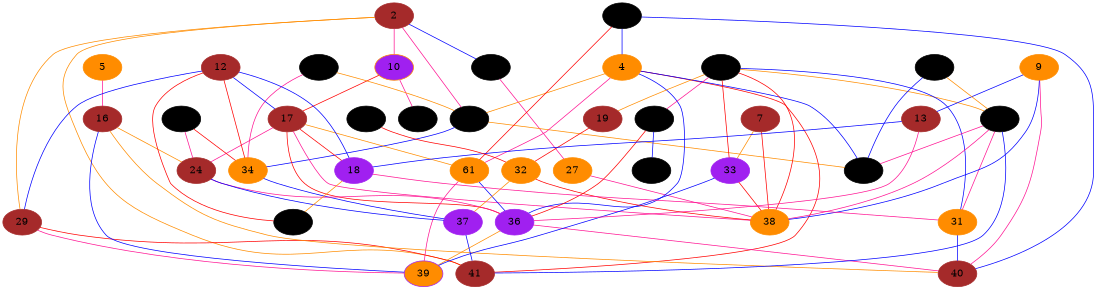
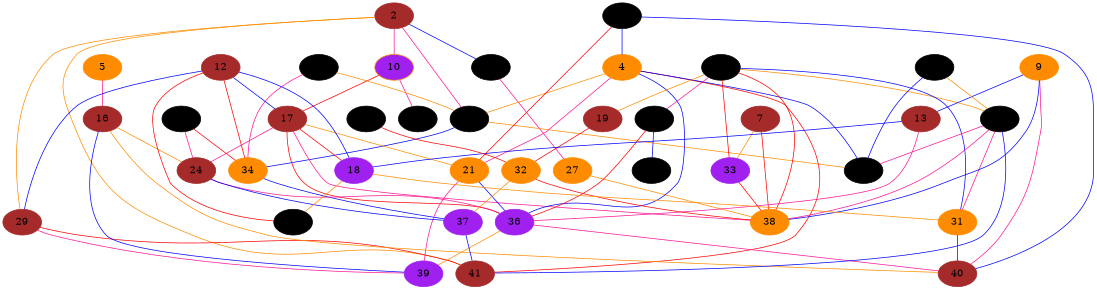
node "61": label "61" -> "21"
edge "27" -- "38": color deeppink -> darkorange
edge "18" -- "31": color deeppink -> darkorange
edge "33" -- "39": removed
node "39": fillcolor darkorange -> purple
